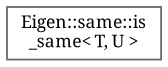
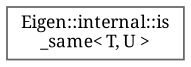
node "Eigen::same::is _same< T, U >": label "Eigen::same::is _same< T, U >" -> "Eigen::internal::is _same< T, U >"
